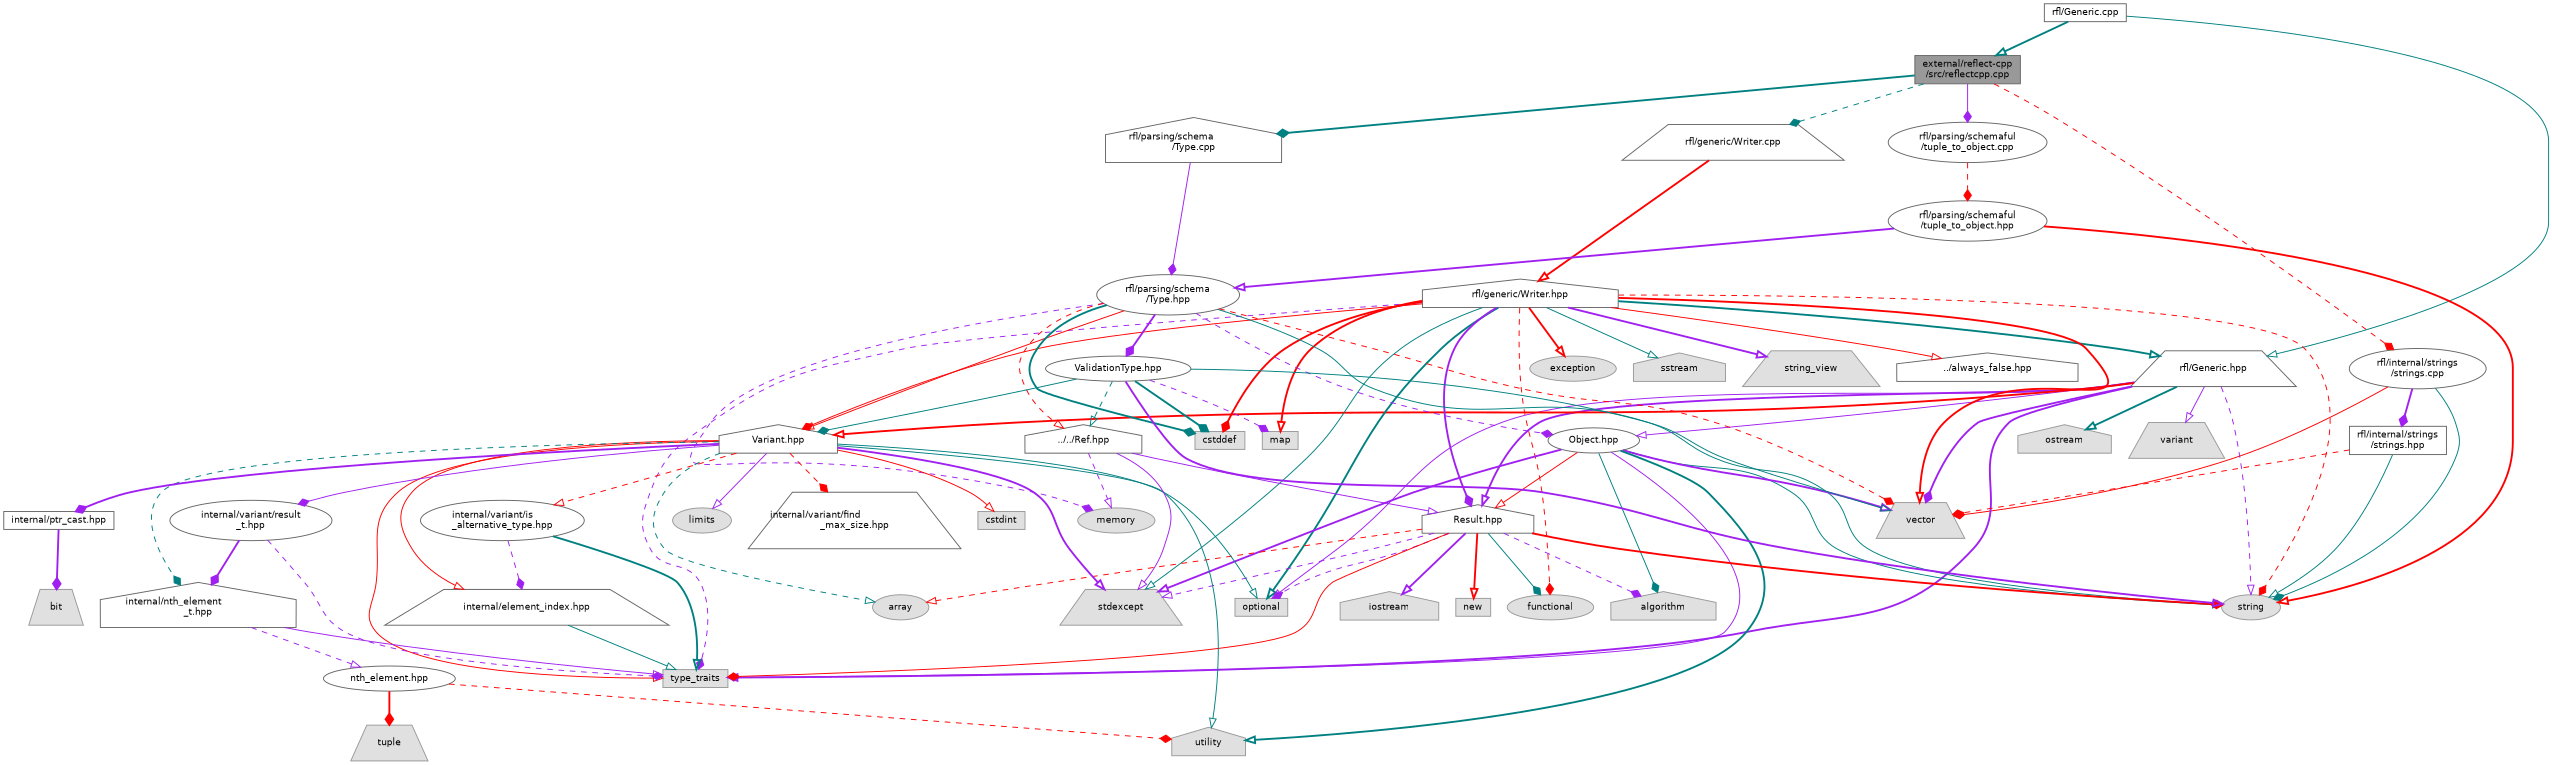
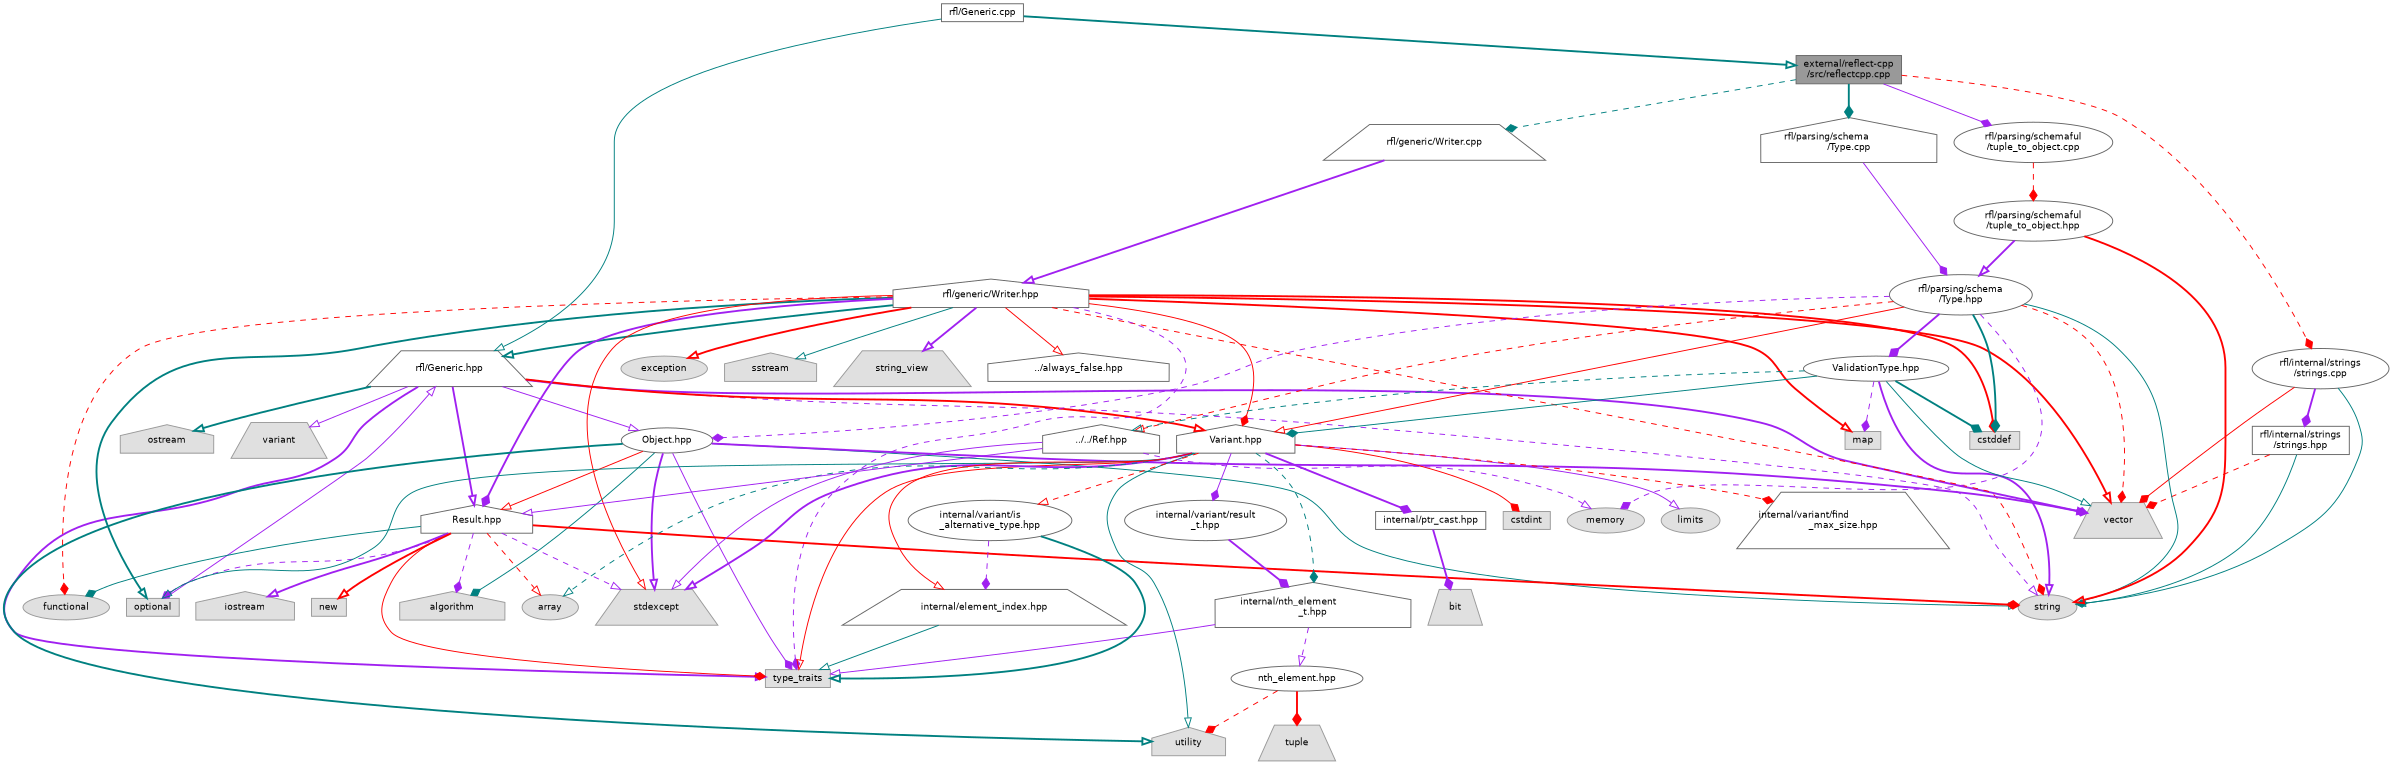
edge "rfl/generic/Writer.cpp" -> "rfl/generic/Writer.hpp": color red -> purple
edge "rfl/Generic.hpp" -> "optional": reversed
edge "rfl/generic/Writer.hpp" -> "stdexcept": color teal -> red
edge "Variant.hpp" -> "cstdint": arrowhead onormal -> diamond
edge "internal/variant/result _t.hpp" -> "type_traits": removed
